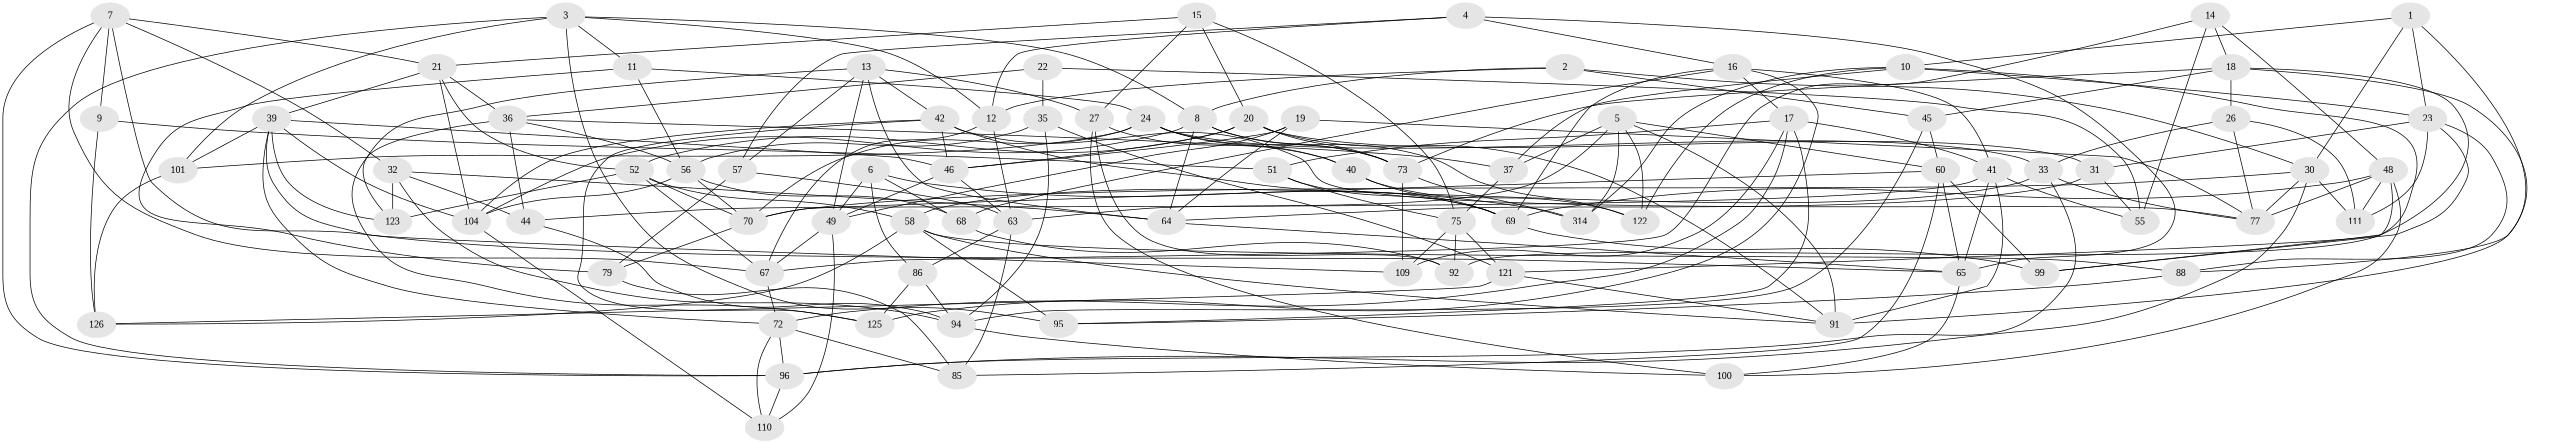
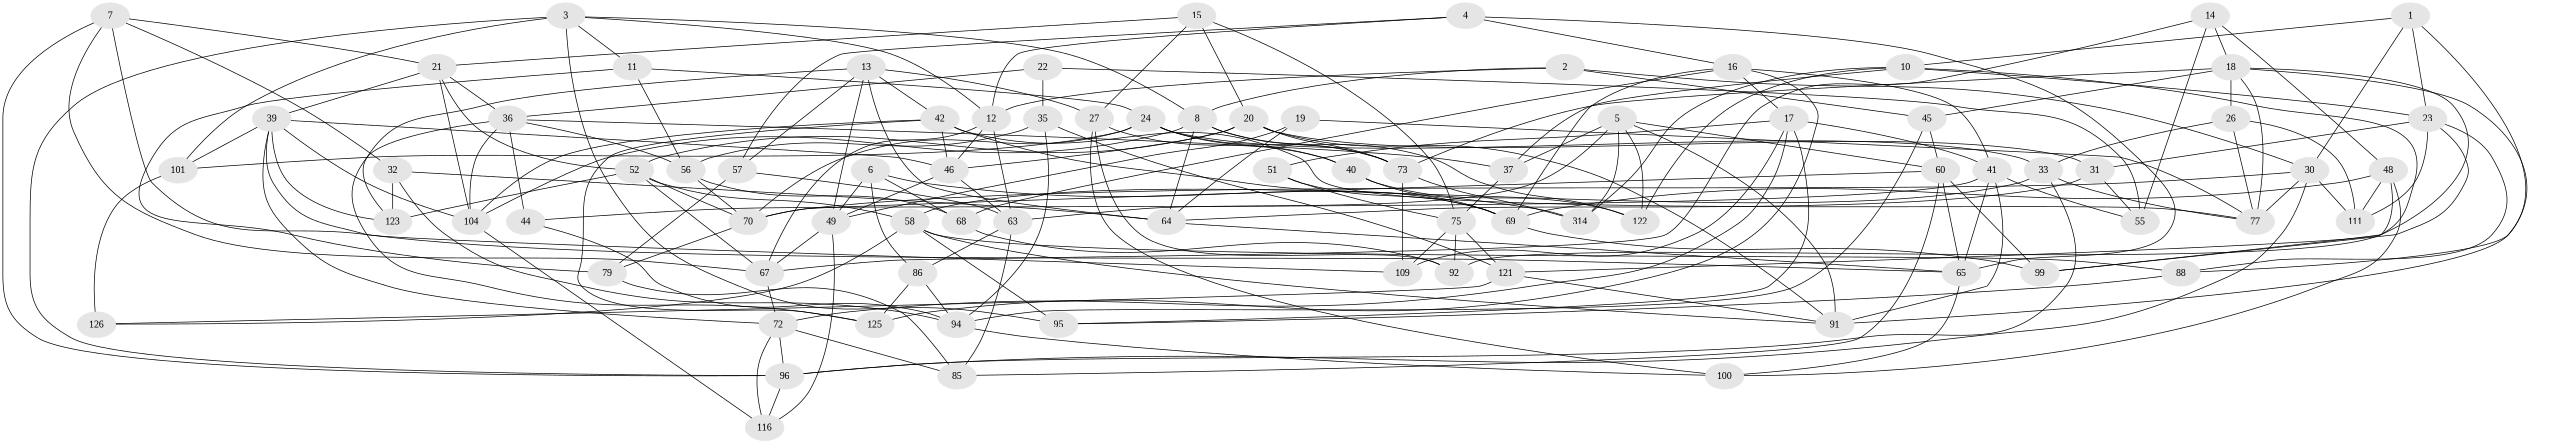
node "9": removed
edge "19" -- "46": now "12" -- "46"
edge "32" -- "44": removed
edge "48" -- "77": now "18" -- "77"
edge "56" -- "104": now "36" -- "104"
node "110": label "110" -> "116"
